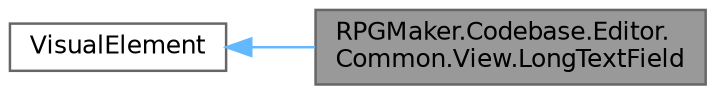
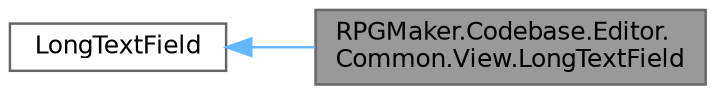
node "VisualElement": label "VisualElement" -> "LongTextField"
